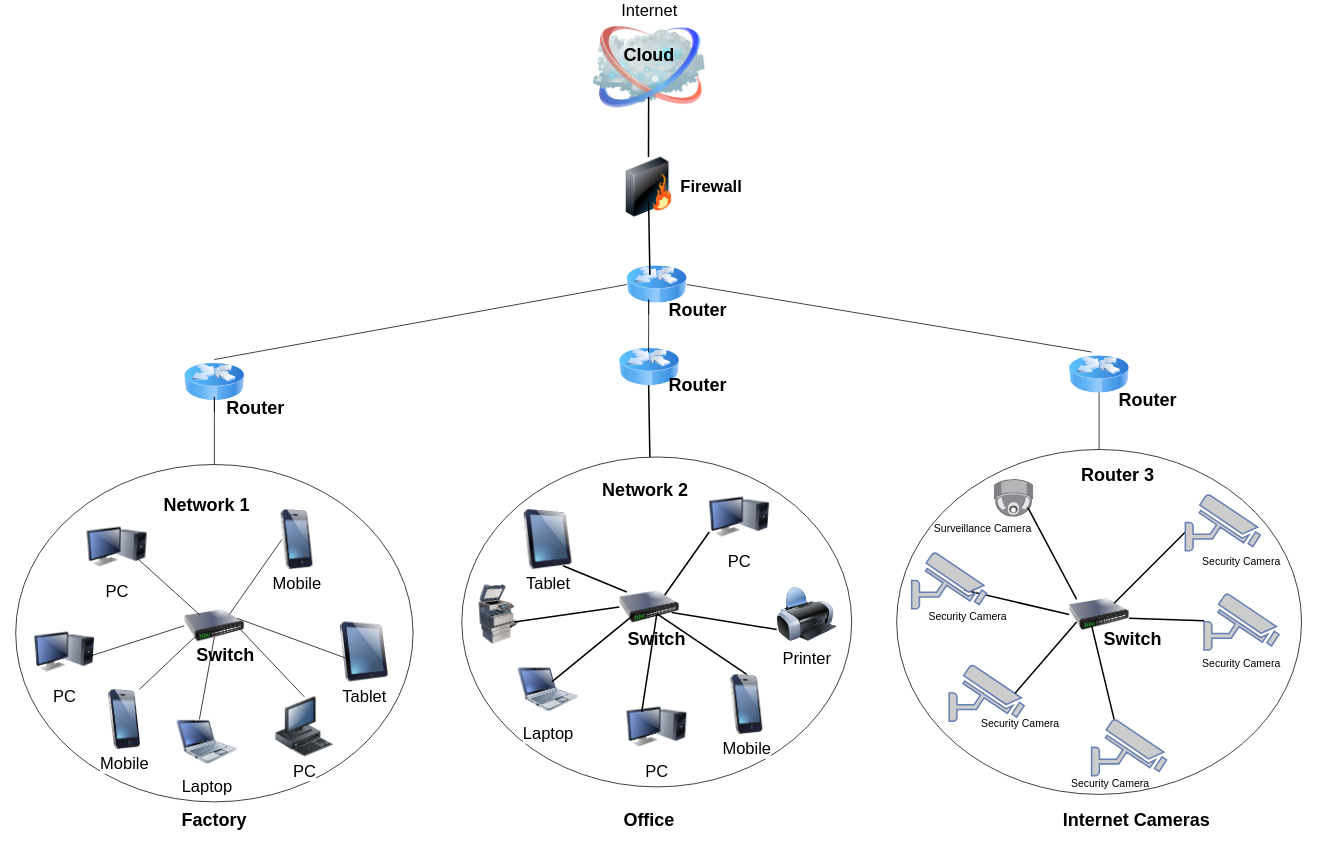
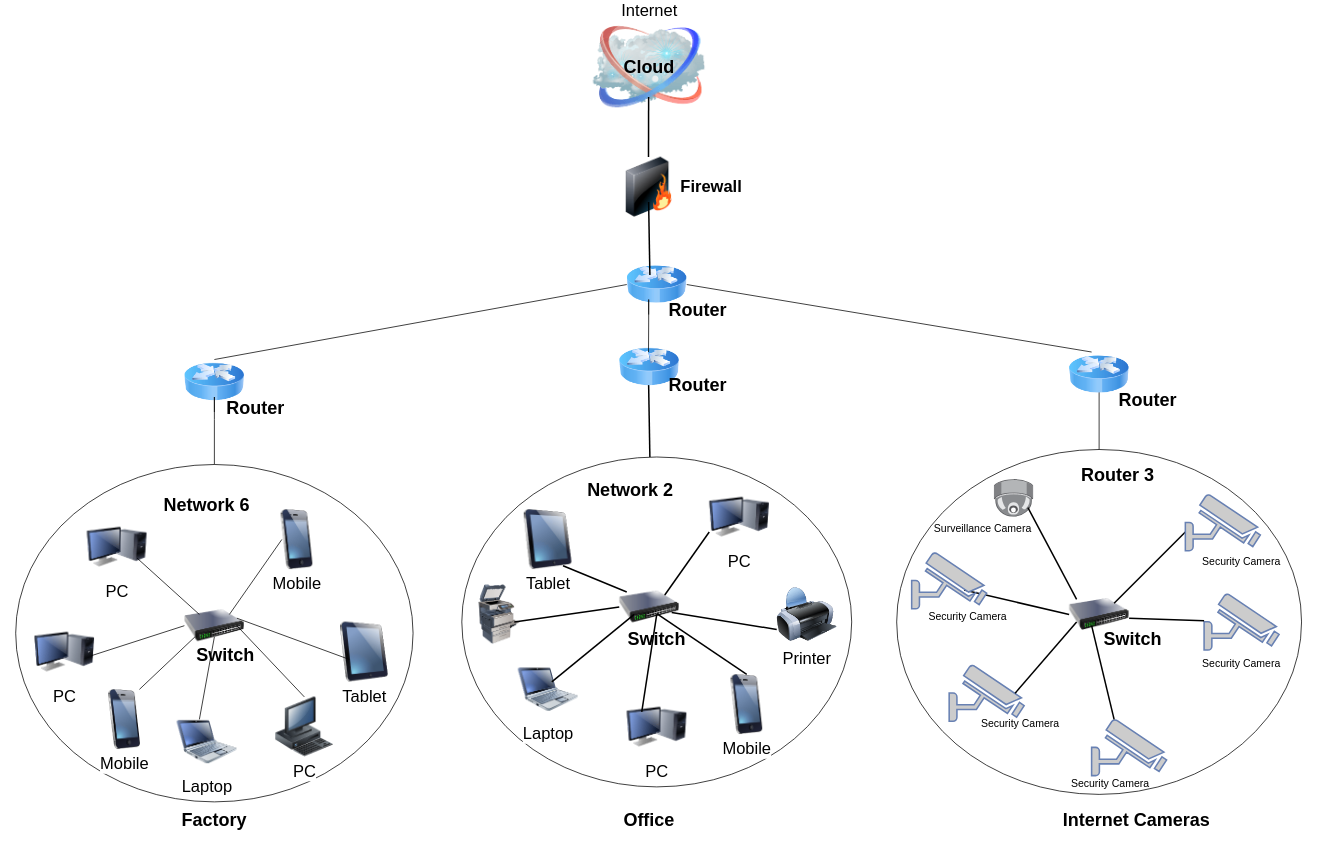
node "Cloud": moved (649, 56) -> (649, 67)
node "Network 2": moved (645, 491) -> (630, 491)
node "Network 1": label "Network 1" -> "Network 6"
